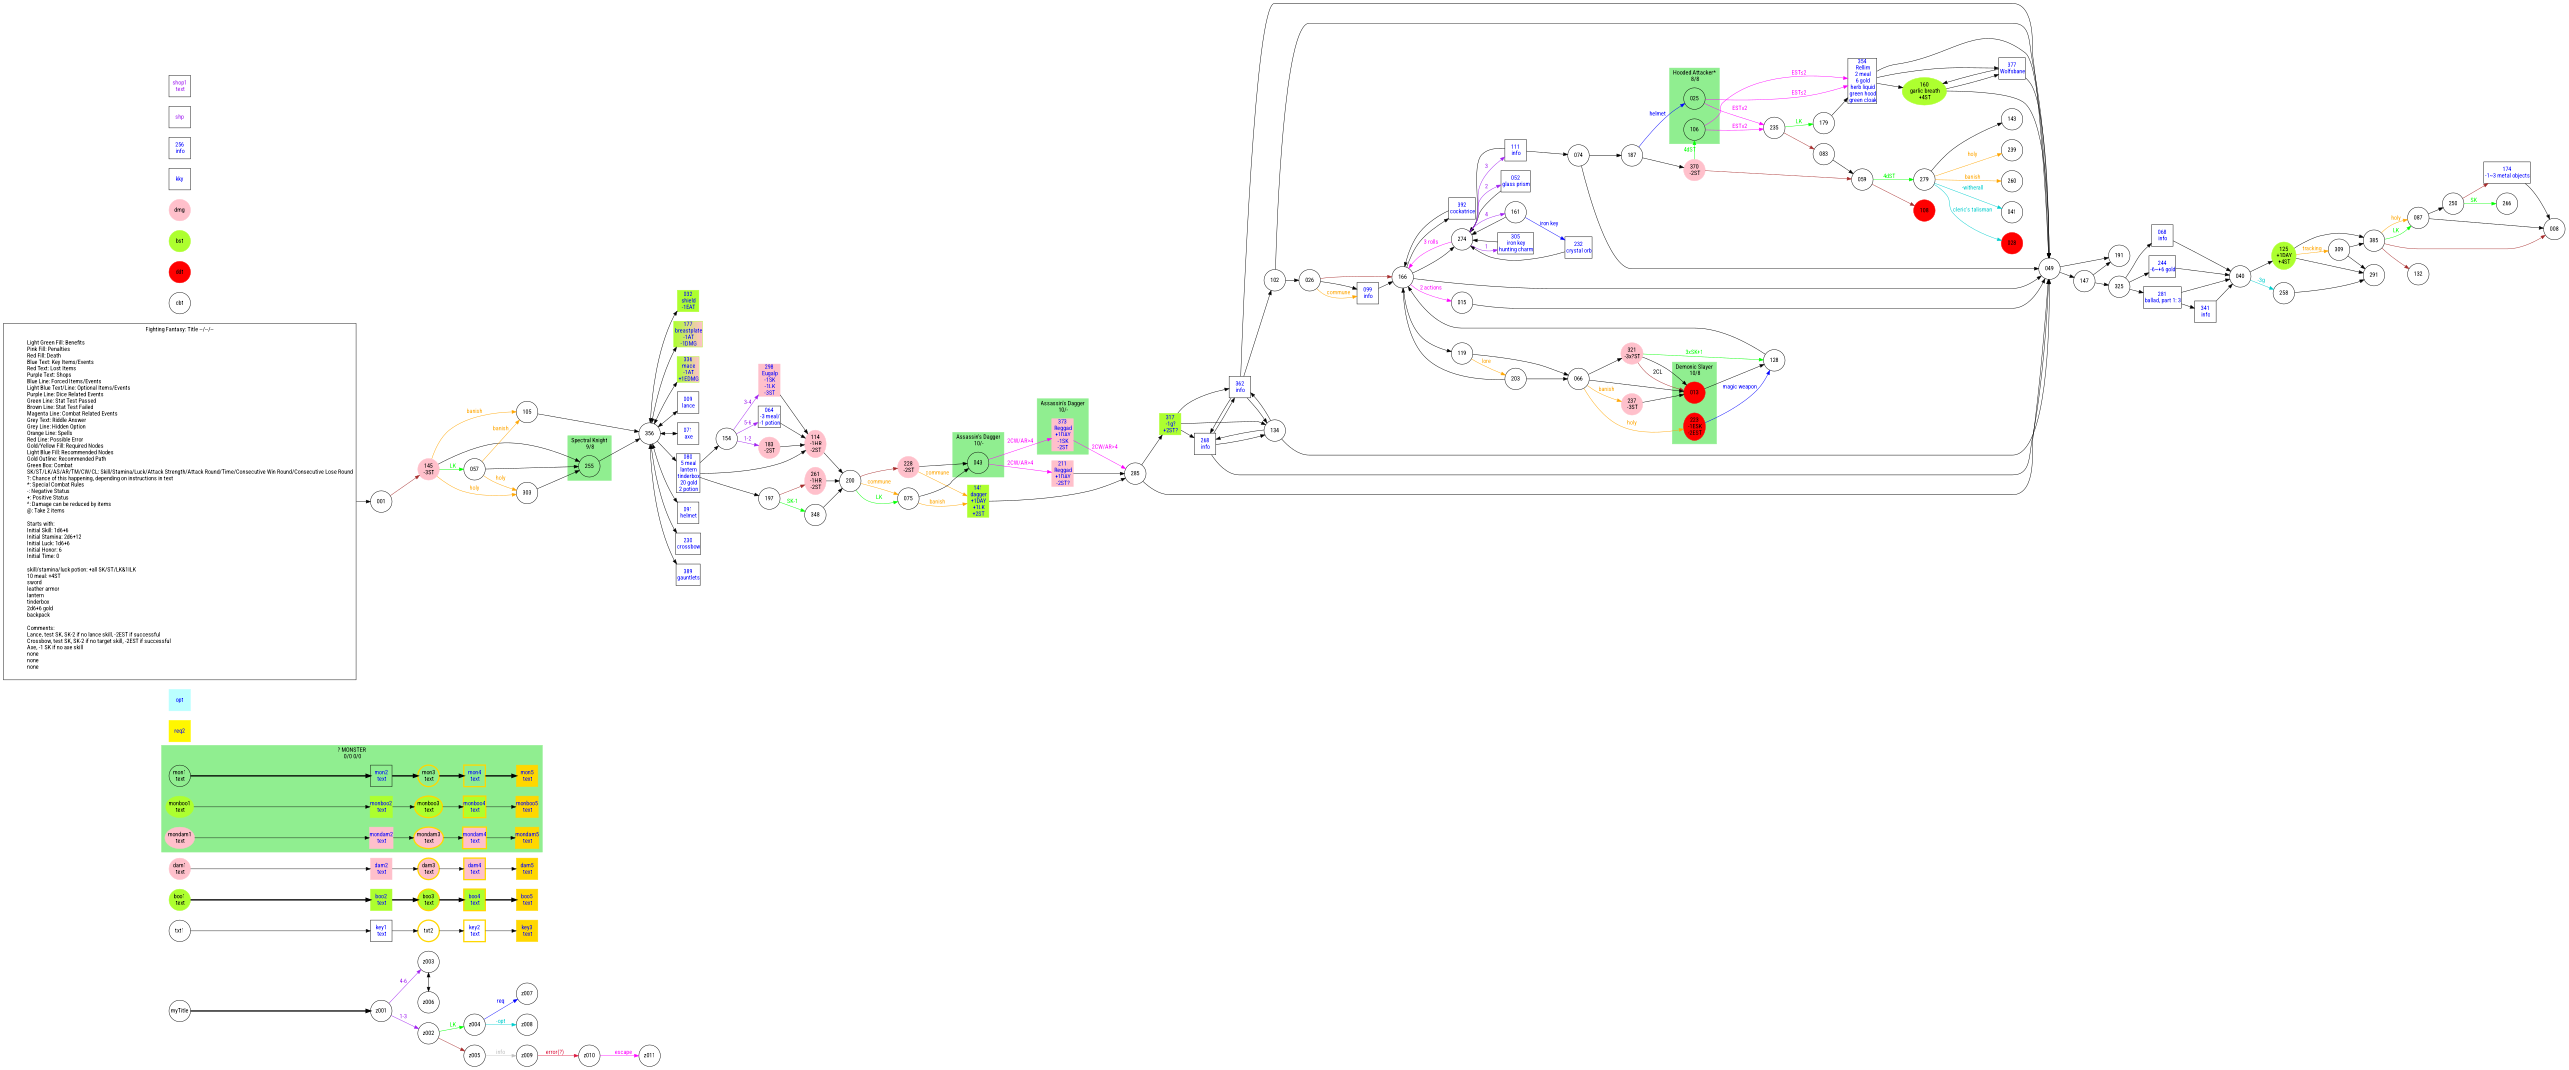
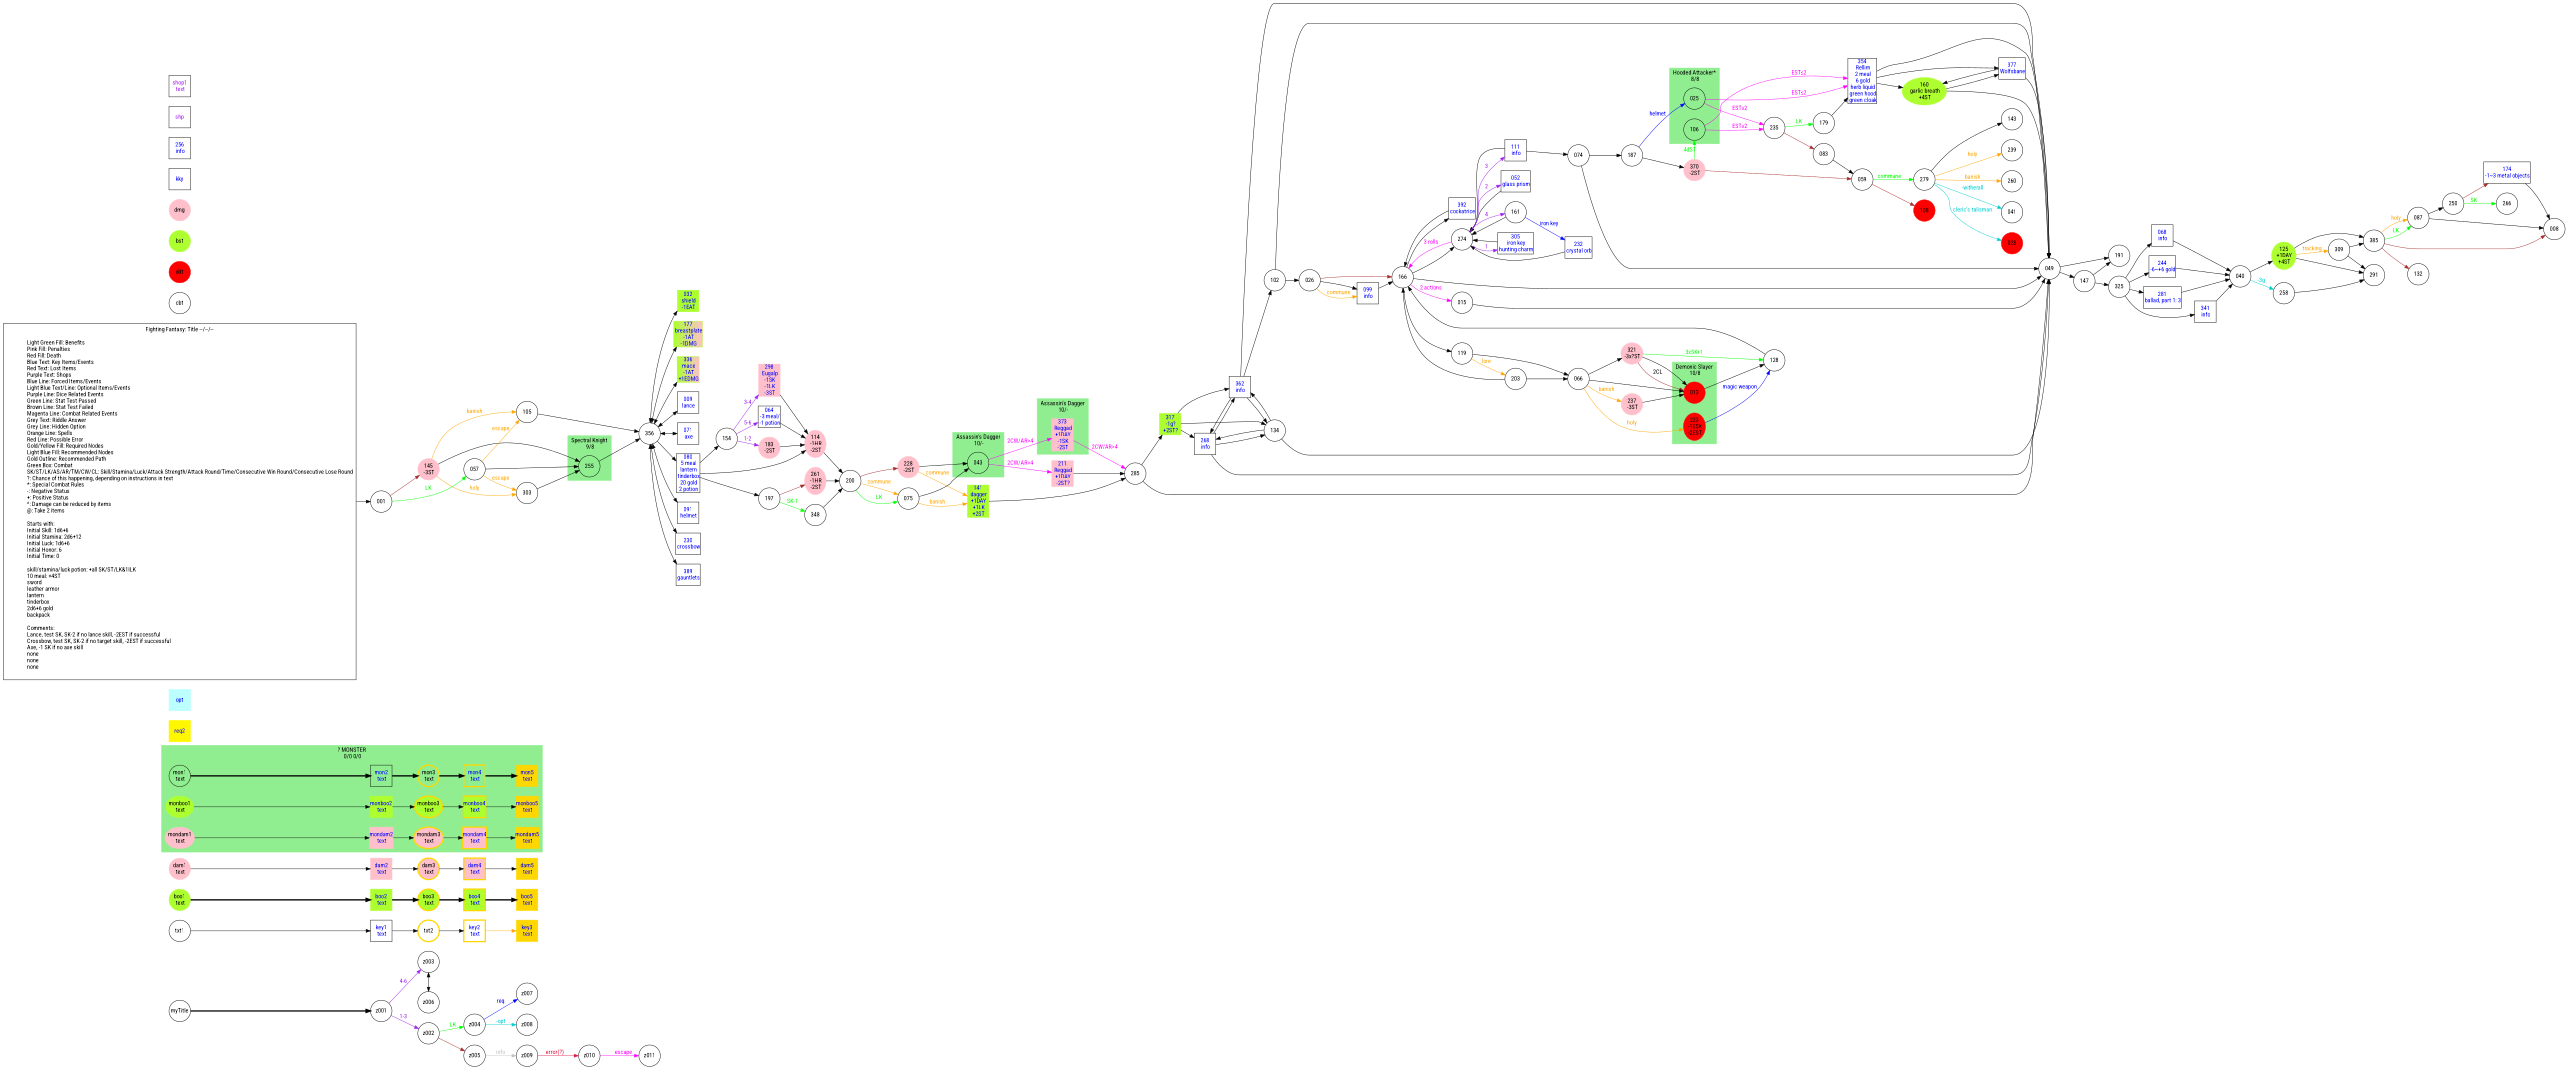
edge "059" -> "279": label "4dST" -> "commune"
edge "281 ballad, part 1: 3" -> "341 info": now "325" -> "341 info"
edge "057" -> "105": label "banish" -> "escape"
edge "145 -3ST" -> "057": now "001" -> "057"
edge "057" -> "303": label "holy" -> "escape"
edge "key2 text" -> "key3 text": color black -> orange
